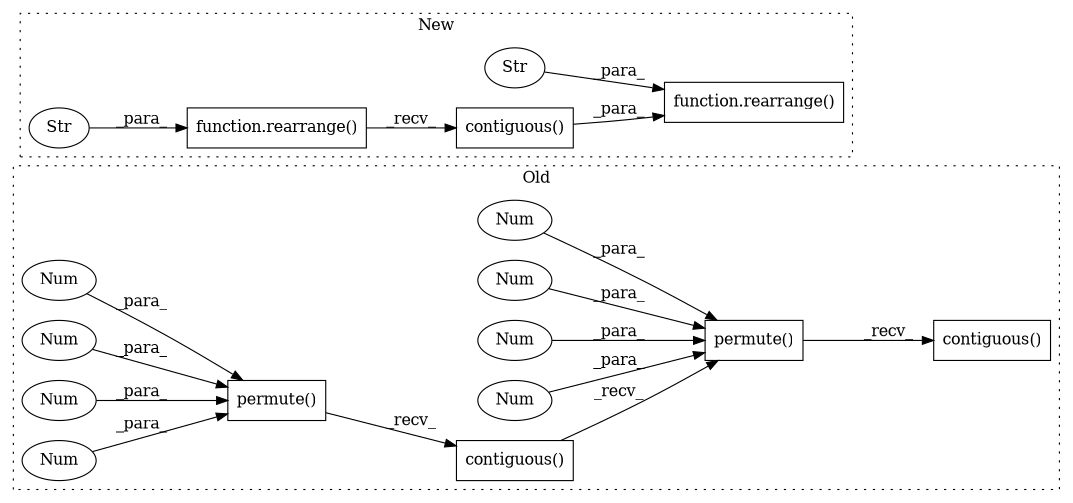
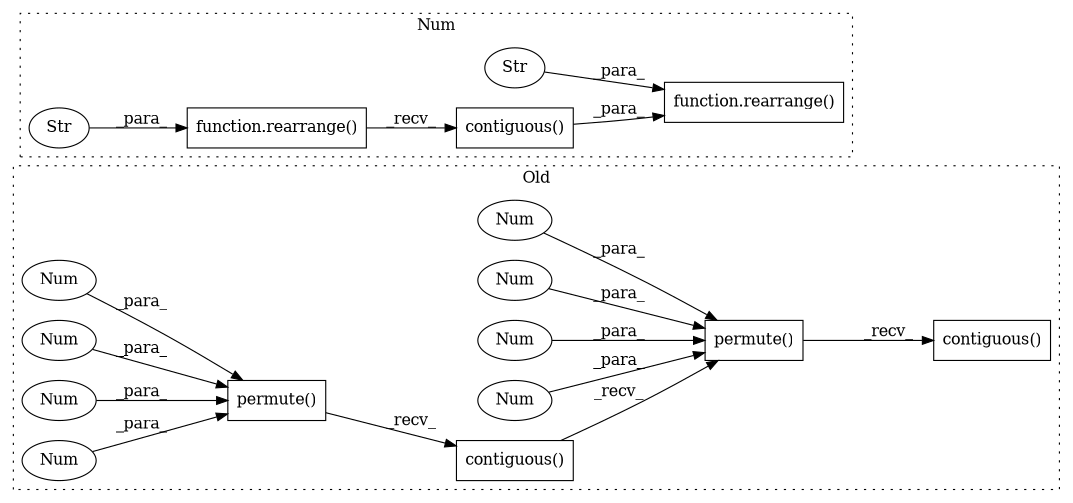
cluster "New": label "New" -> "Num"
